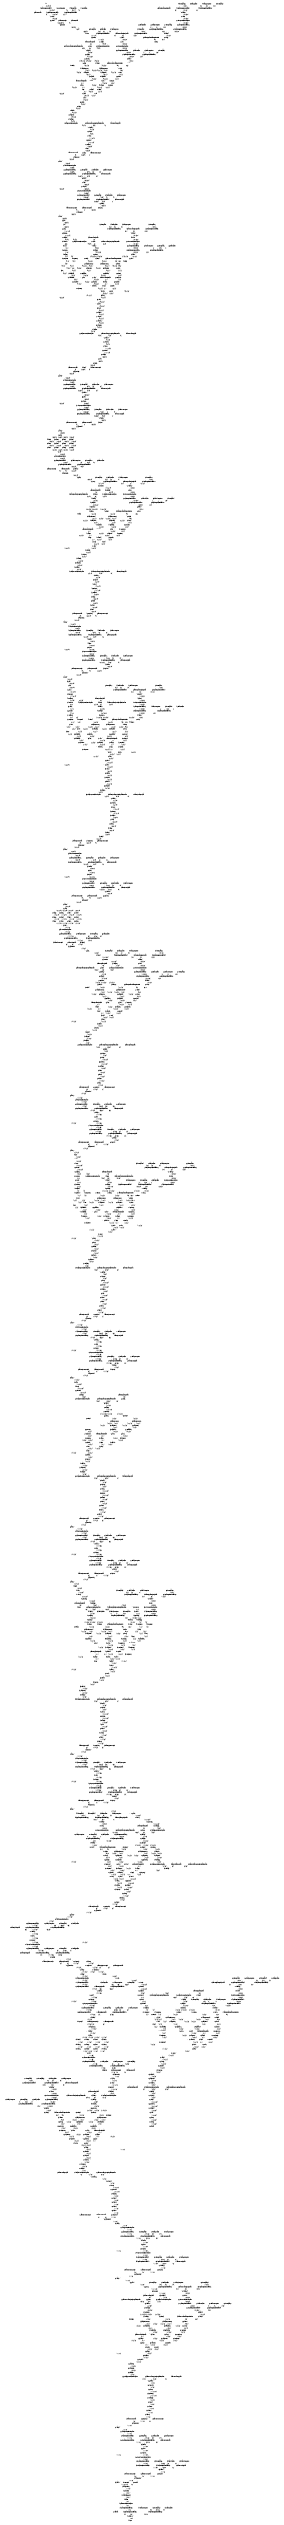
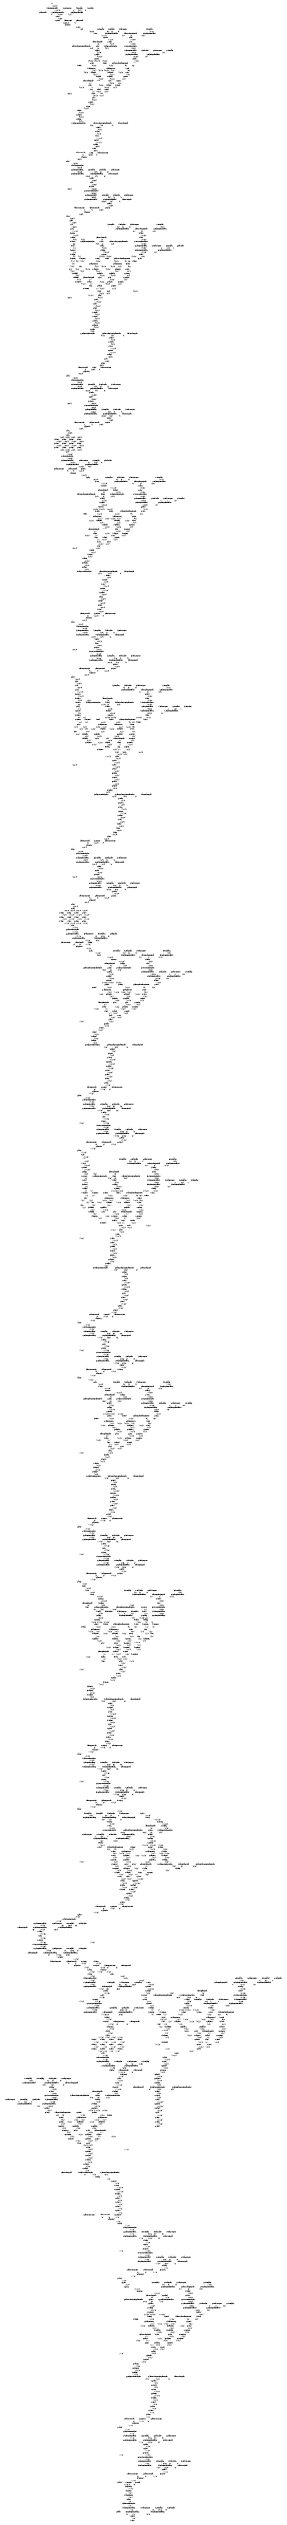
edge "300 sub" -> "303 eq": now "298 unsqueeze_2" -> "303 eq"
edge "694 quantize_per_tensor_default_24" -> "700 linear_33": now "694 quantize_per_tensor_default_24" -> "695 dequantize_per_tensor_default_24"
node "812 view_34": added
